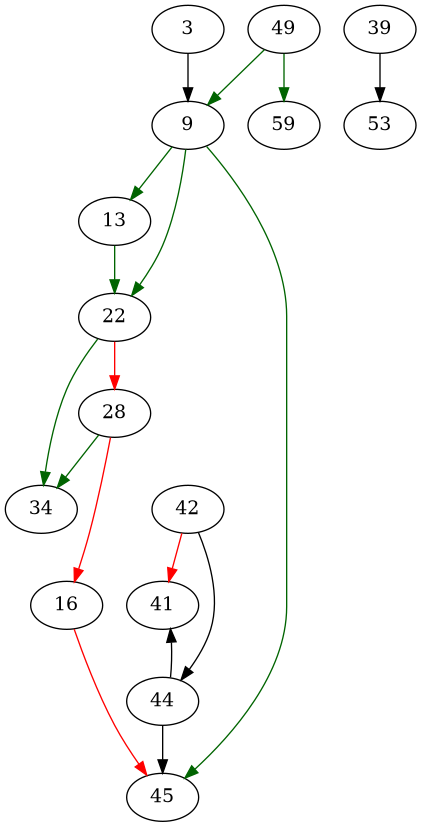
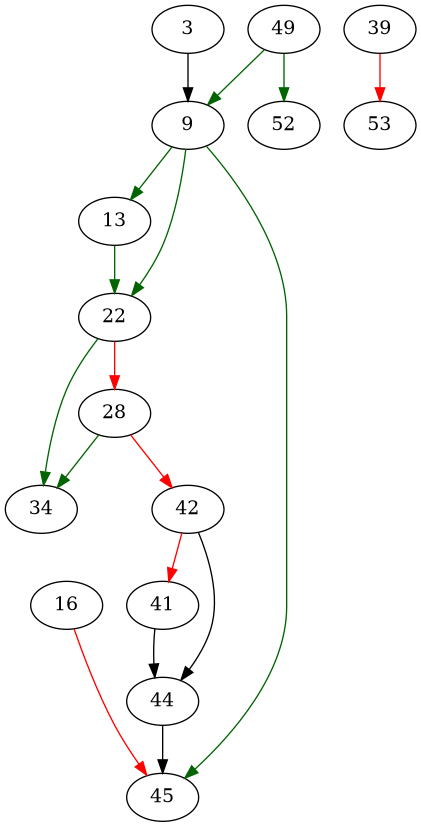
edge "39" -> "53": color black -> red
node "59": label "59" -> "52"
edge "28" -> "16": now "28" -> "42"
edge "44" -> "41": reversed
